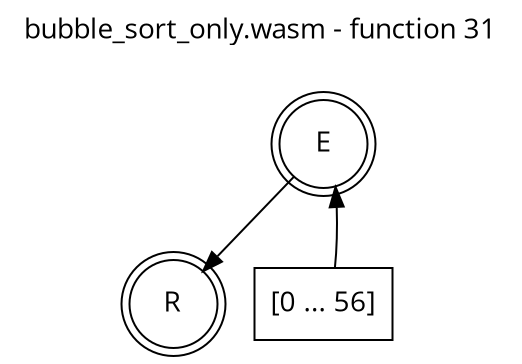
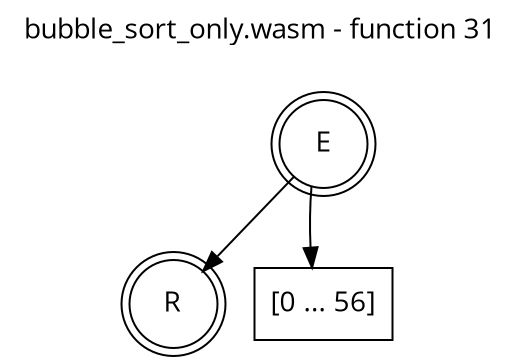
edge "[0 ... 56]" -> "E": reversed
